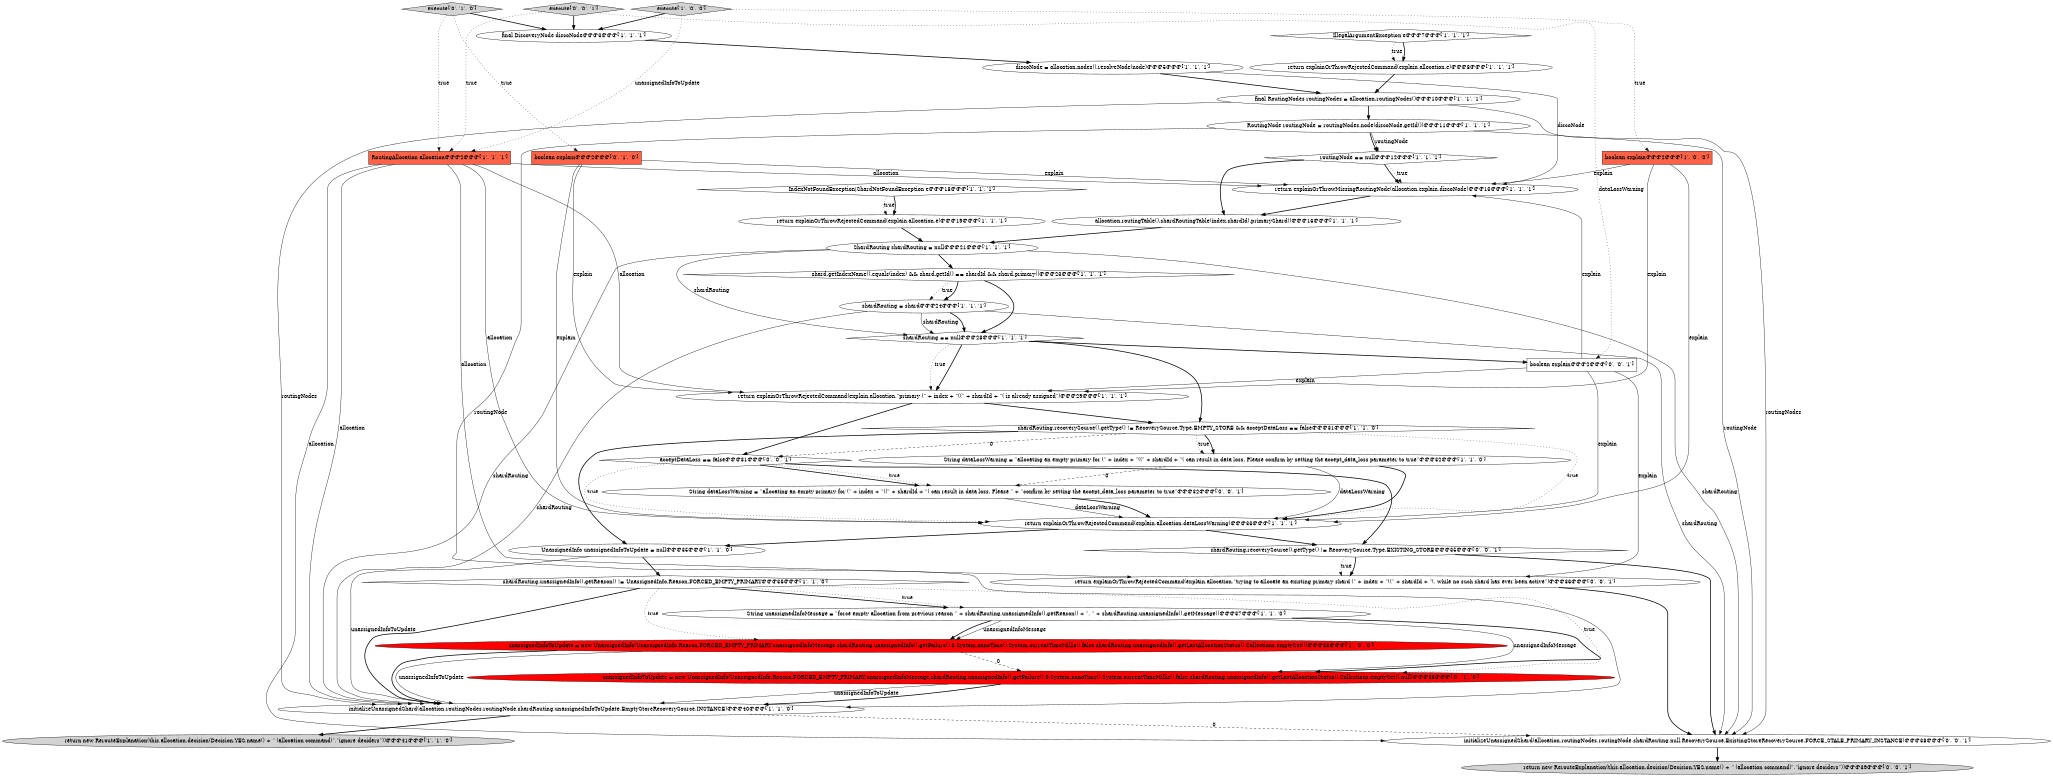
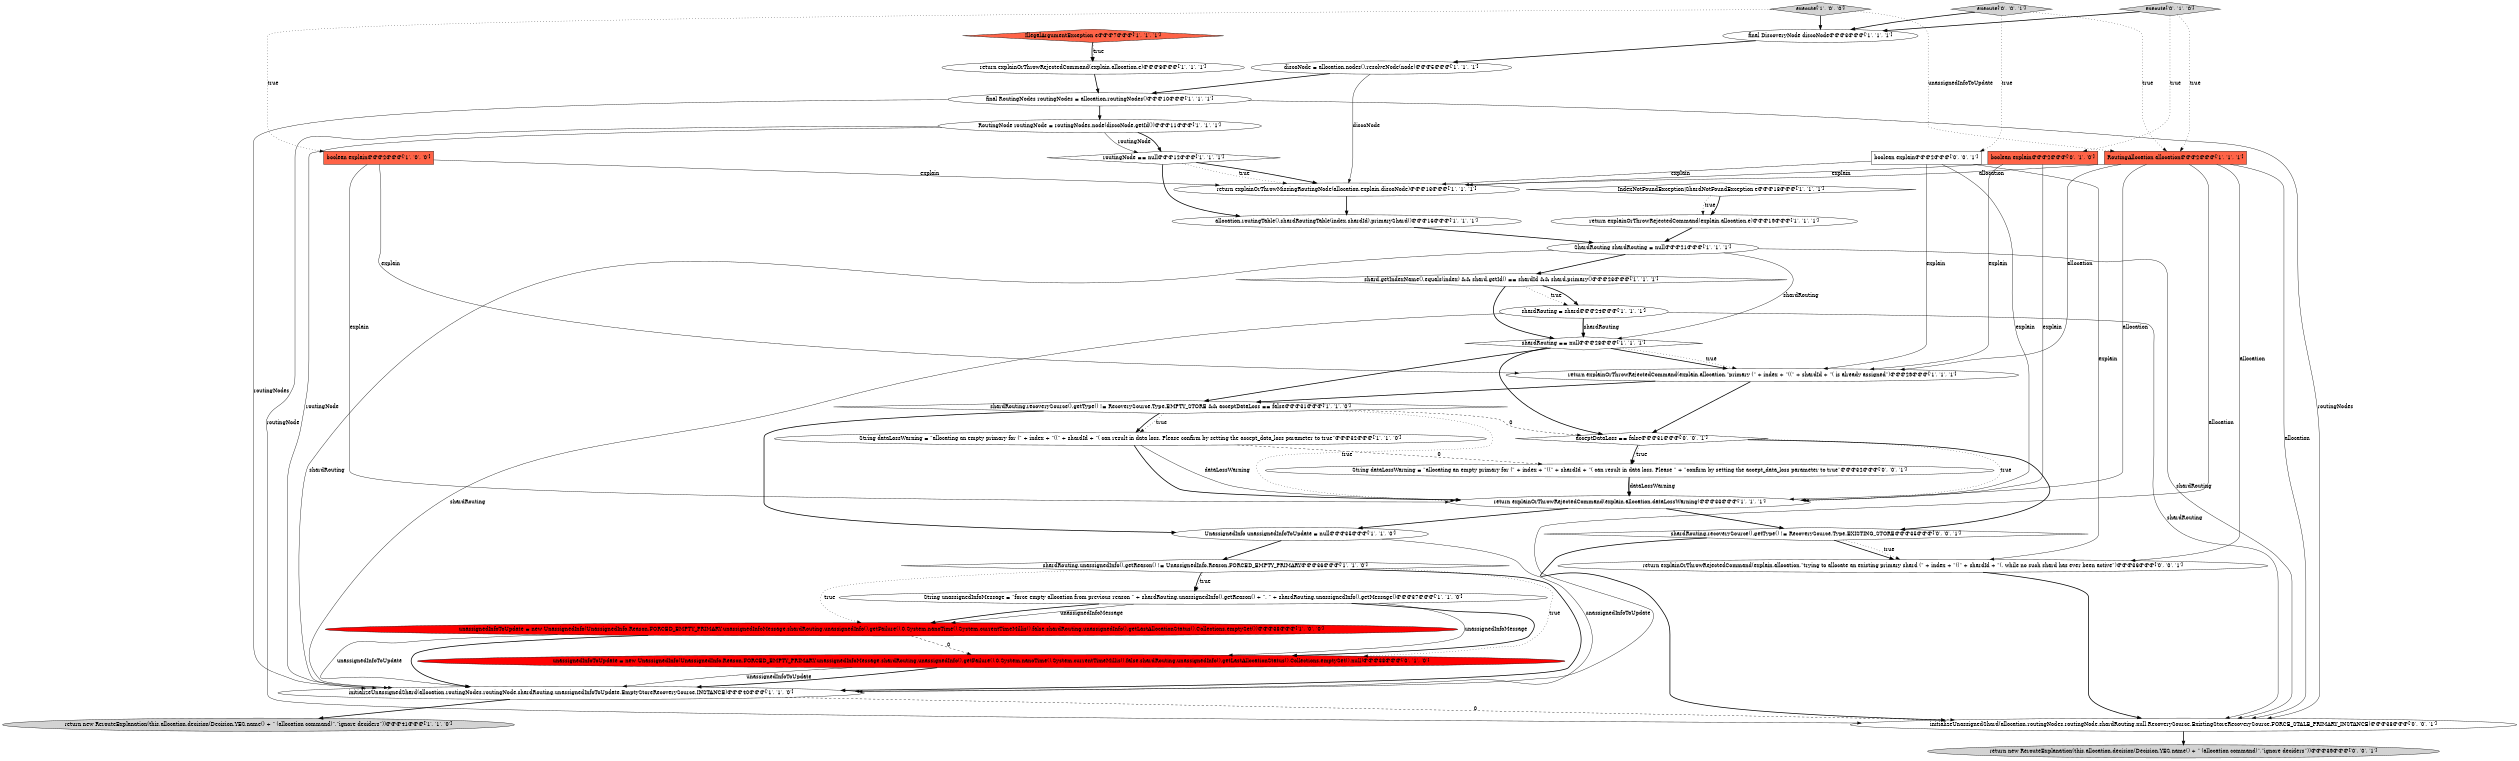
node "IllegalArgumentException e@@@7@@@['1', '1', '1']": fillcolor white -> tomato
edge "execute['0', '0', '1']" -> "boolean explain@@@2@@@['0', '0', '1']": label "dataLossWarning" -> "true"
edge "shardRouting == null@@@28@@@['1', '1', '1']" -> "boolean explain@@@2@@@['0', '0', '1']": now "shardRouting == null@@@28@@@['1', '1', '1']" -> "acceptDataLoss == false@@@31@@@['0', '0', '1']"
